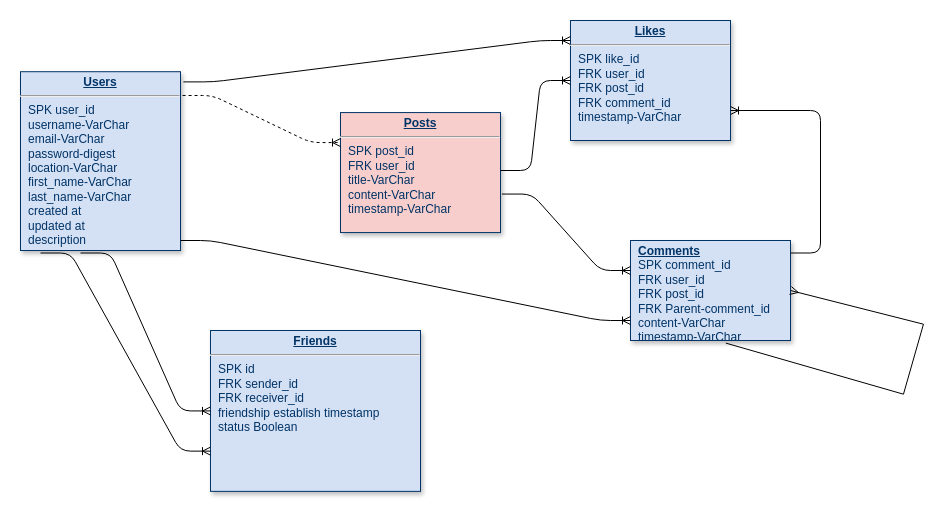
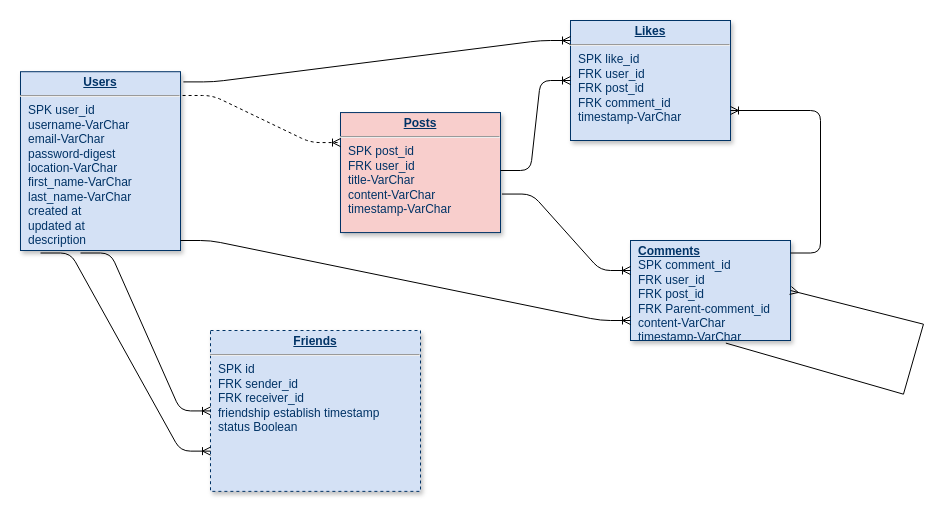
node "Friends SPK id FRK sender_id FRK receiver_id friendship establish timestamp status Boolean": style solid -> dashed
